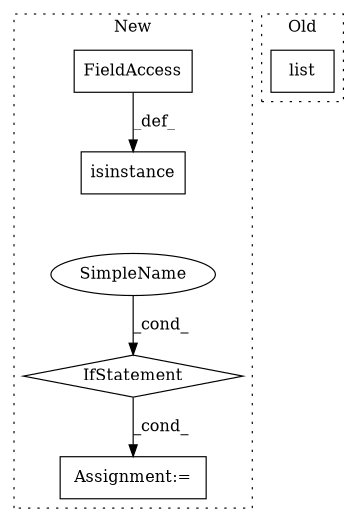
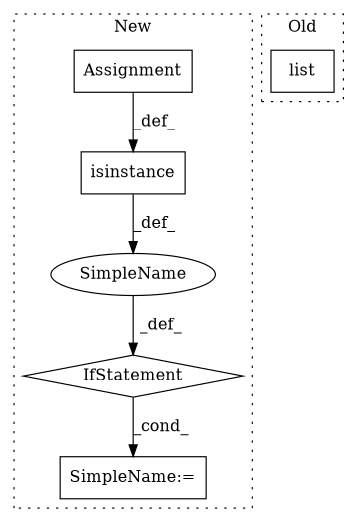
node "FieldAccess": label "FieldAccess" -> "Assignment"
edge "isinstance" -> "SimpleName": added, label "_def_"
edge "SimpleName" -> "IfStatement": label "_cond_" -> "_def_"
node "Assignment:=": label "Assignment:=" -> "SimpleName:="
